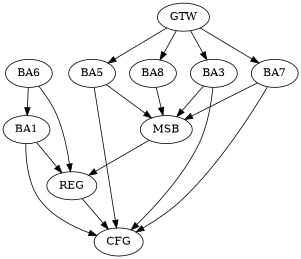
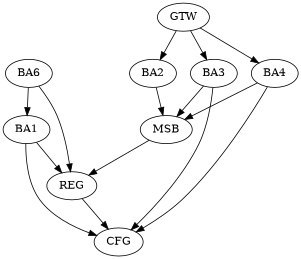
node "BA5": removed
node "BA8": label "BA8" -> "BA2"
node "BA7": label "BA7" -> "BA4"
